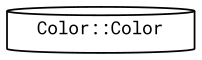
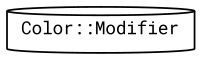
node "Color::Color": label "Color::Color" -> "Color::Modifier"
